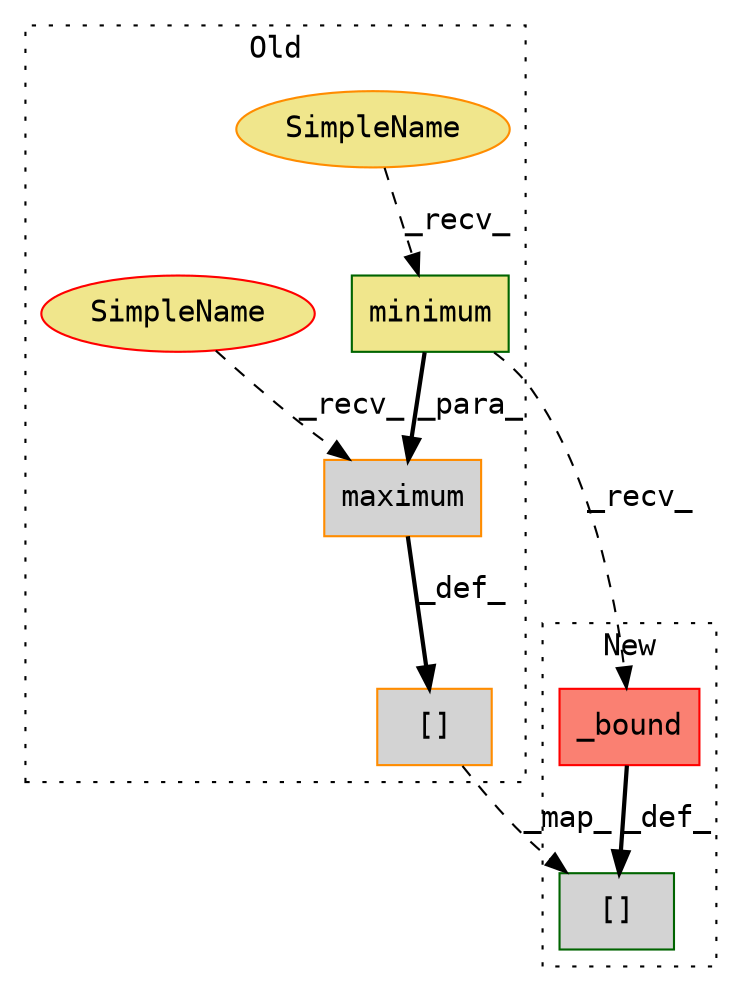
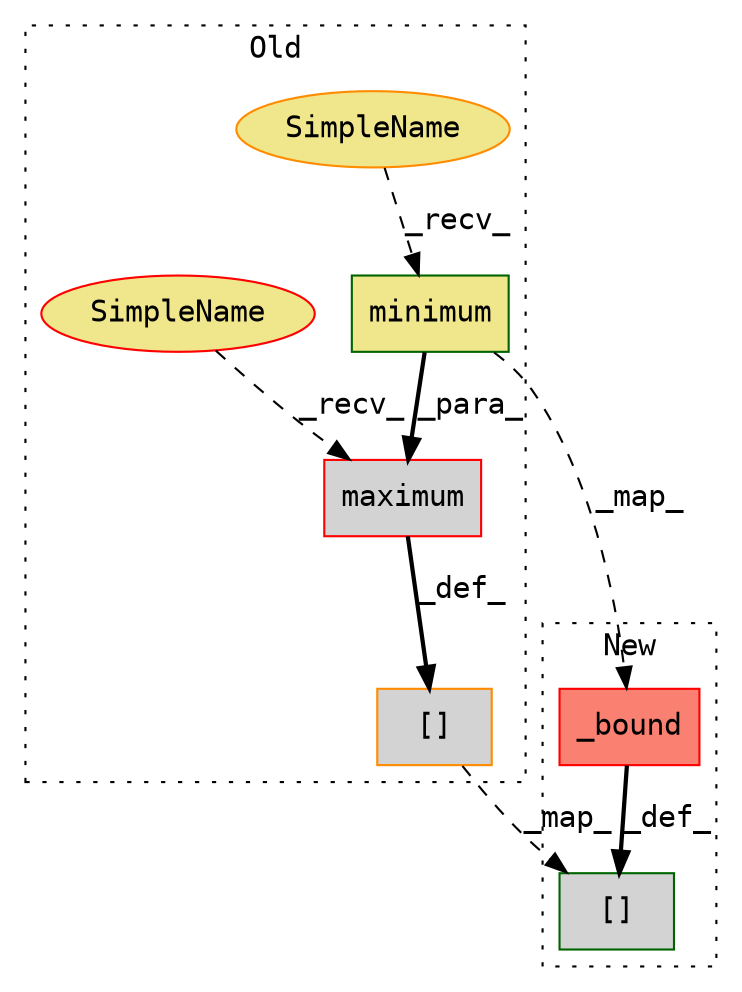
node "maximum": color darkorange -> red
edge "minimum" -> "_bound": label "_recv_" -> "_map_"
